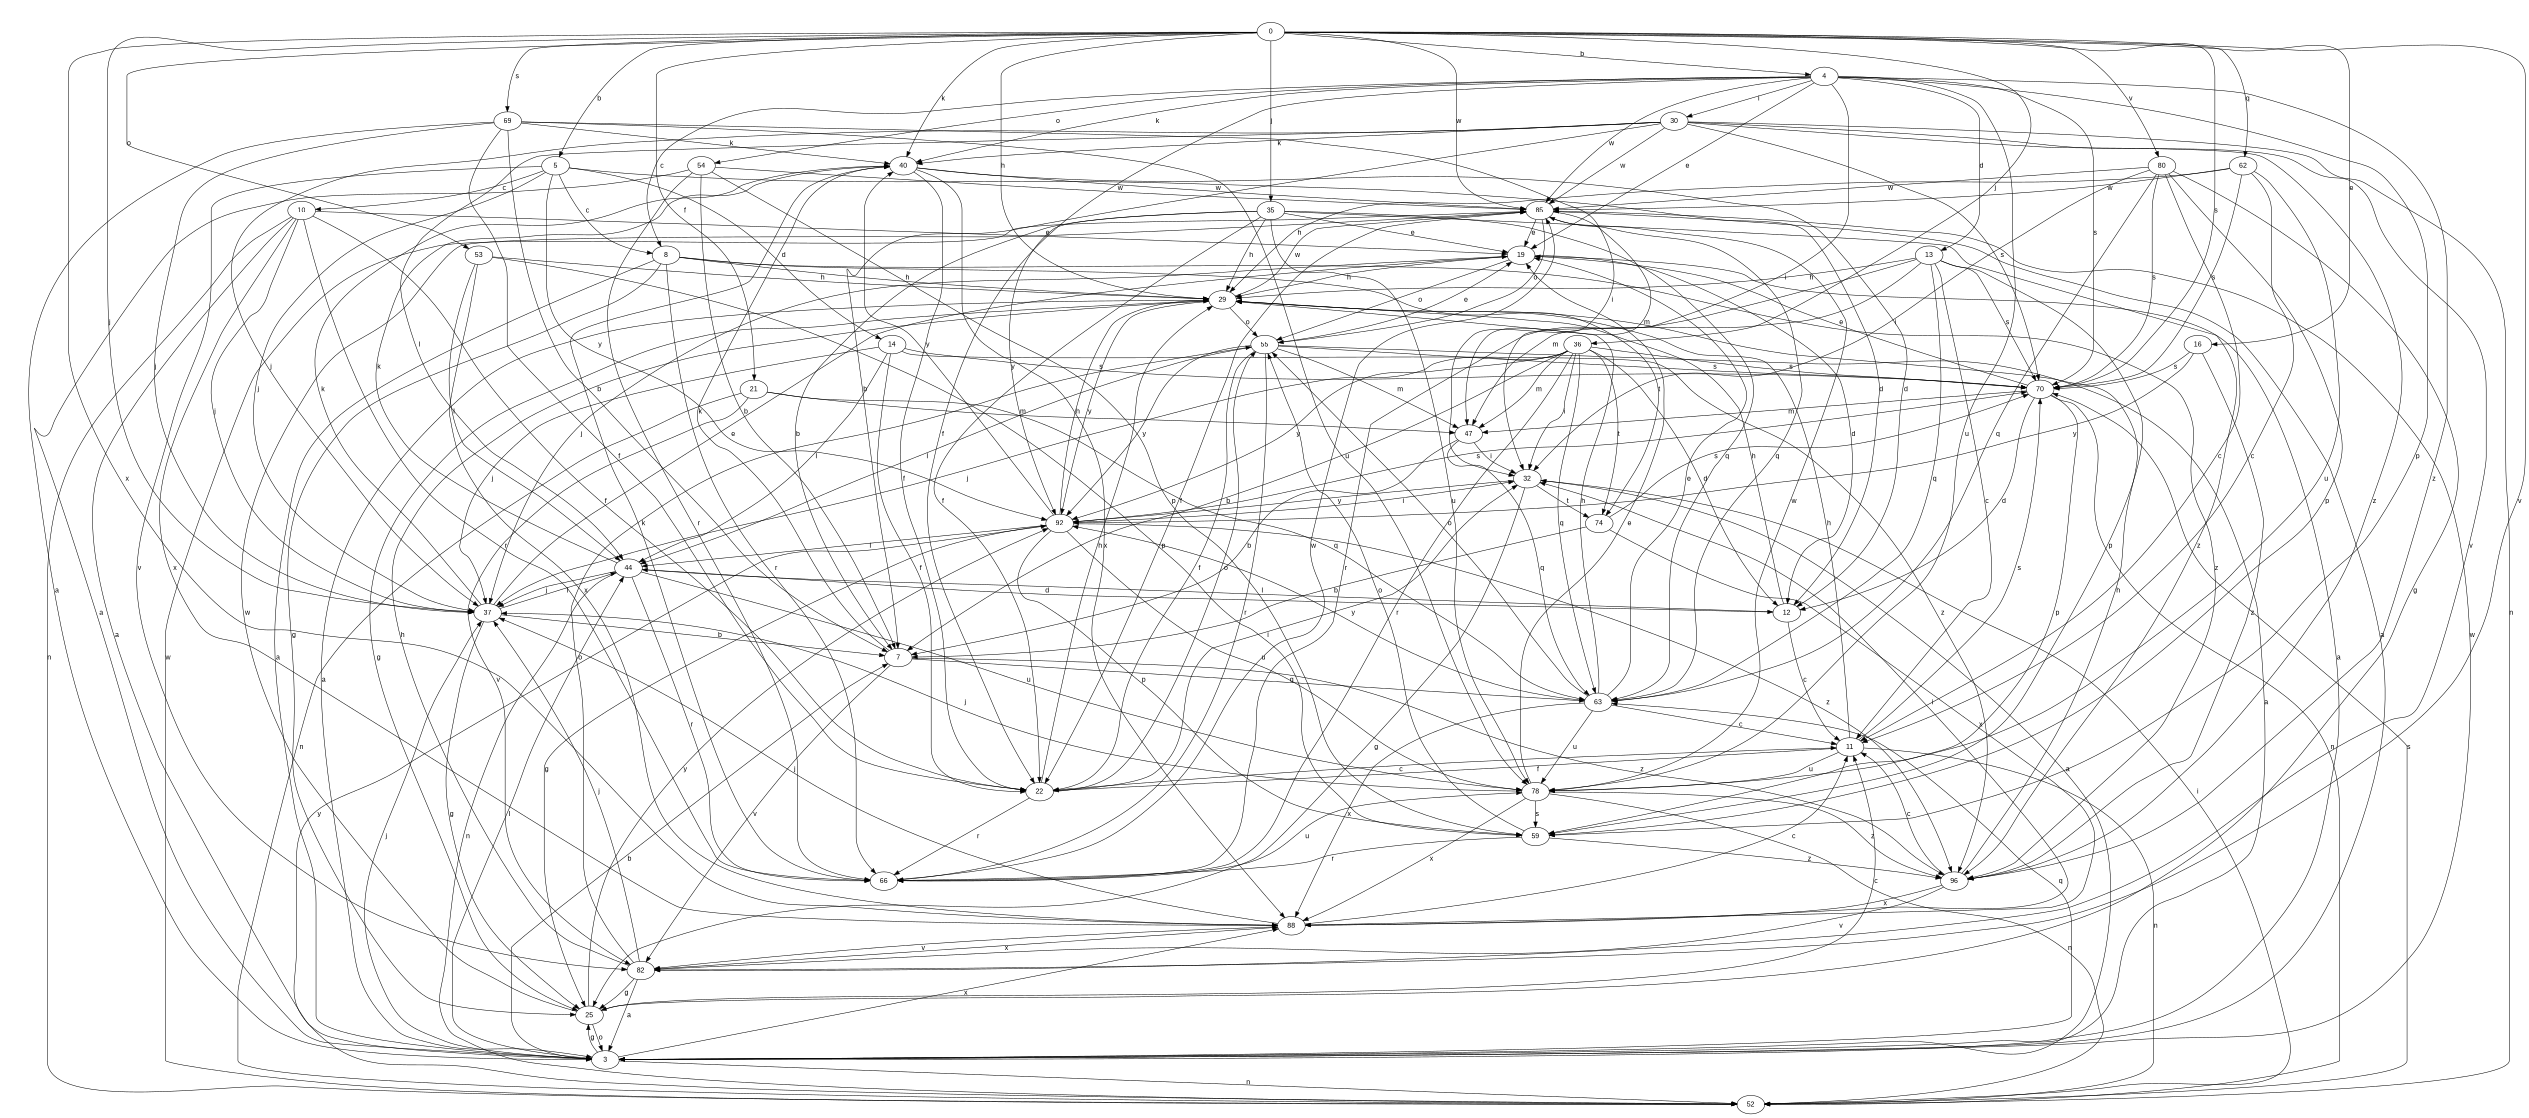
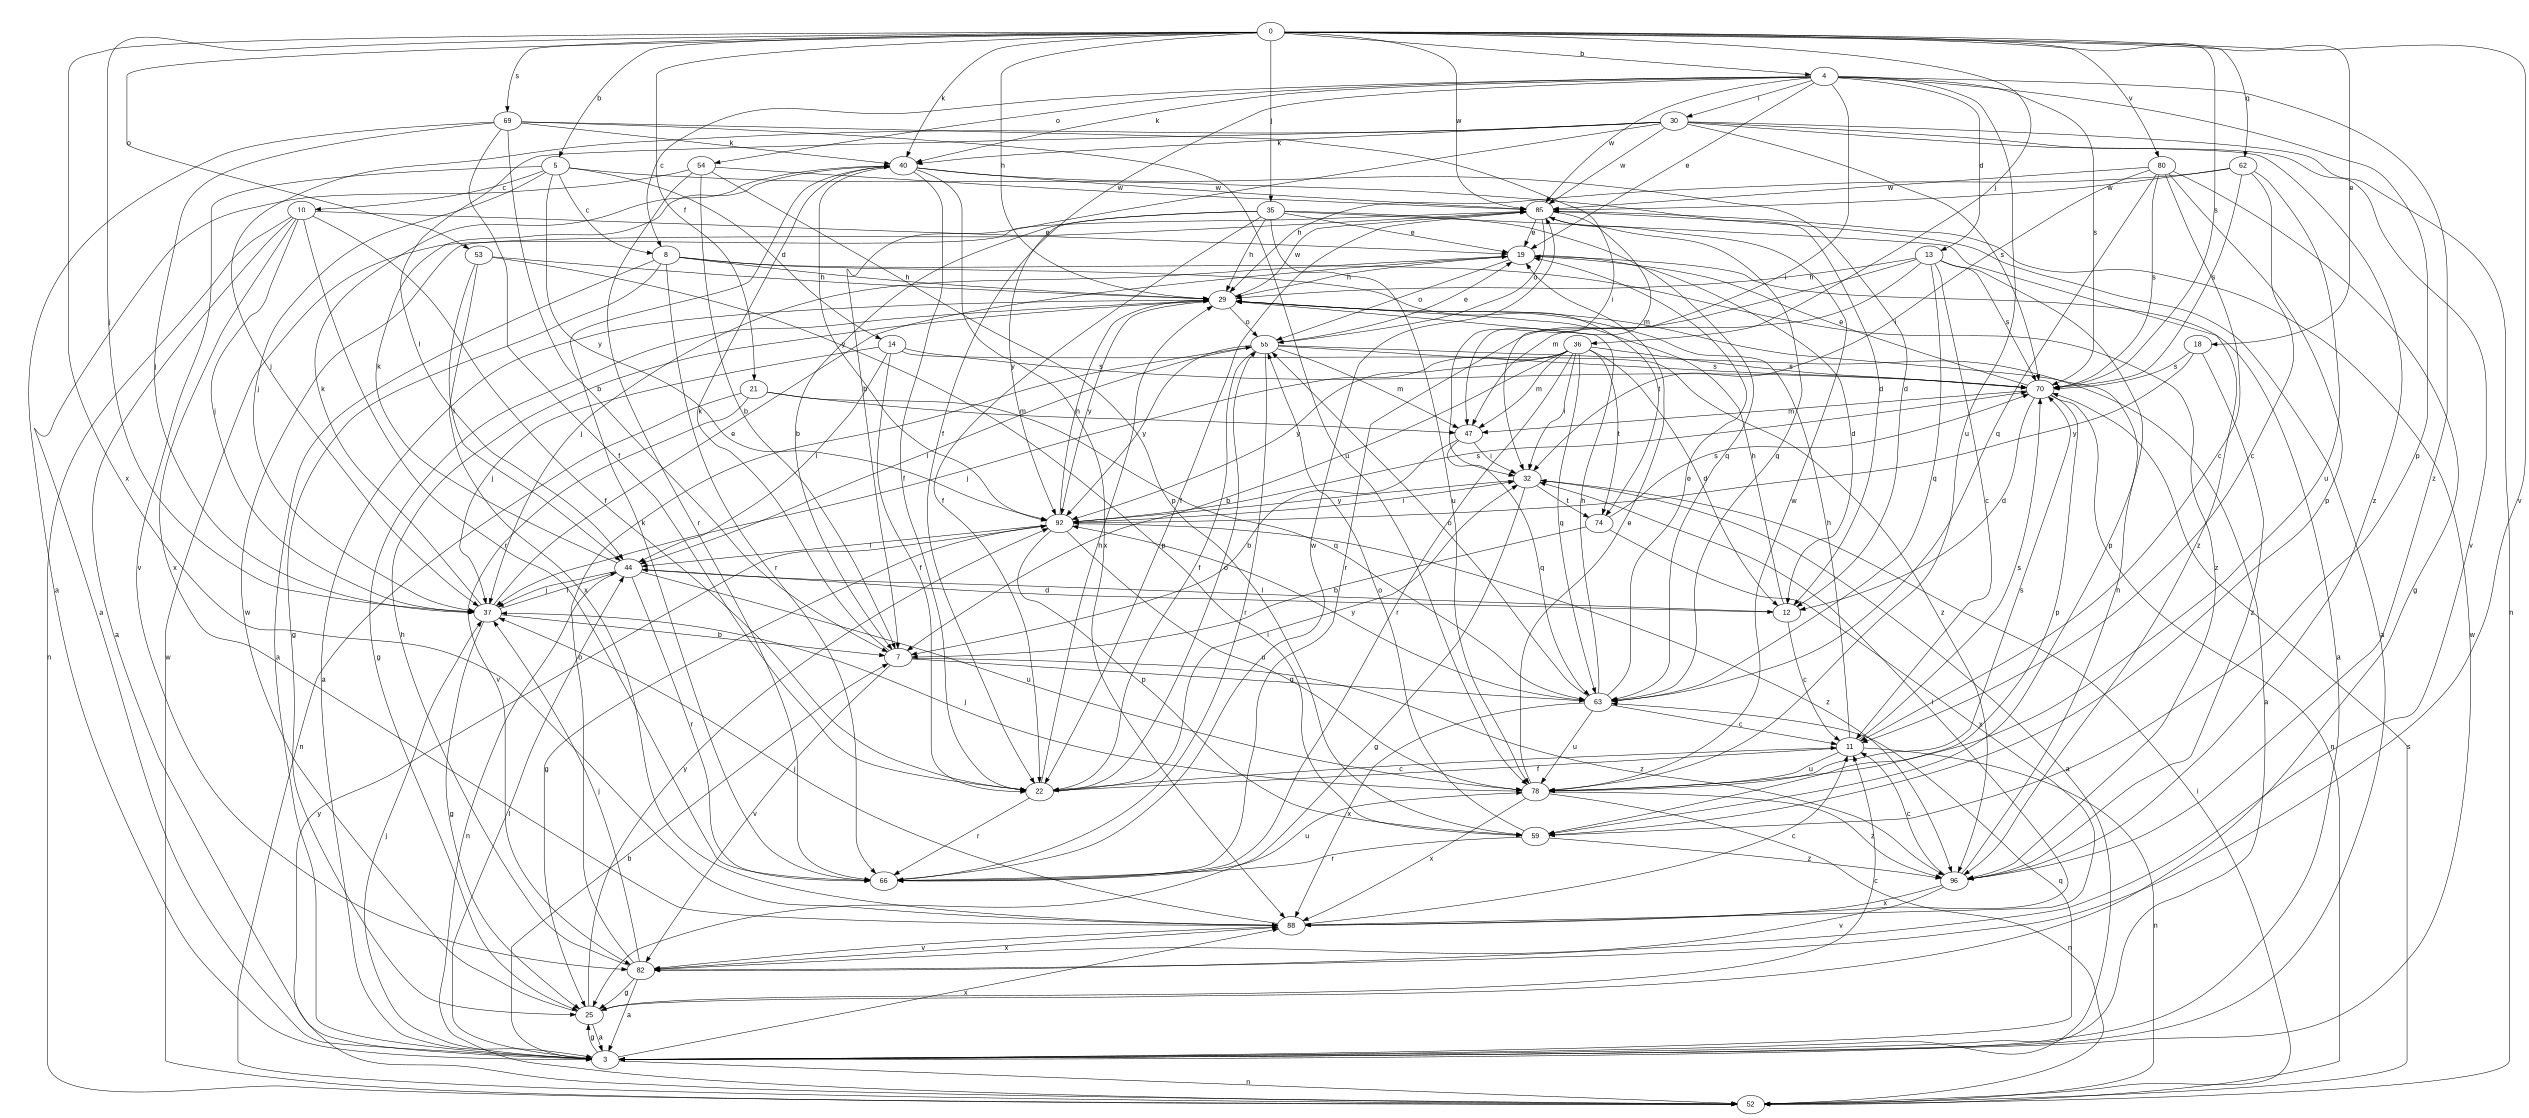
edge "92" -> "40": reversed
node "16": label "16" -> "18"
edge "78" -> "59": now "78" -> "70"
edge "25" -> "3": label "o" -> "a"
